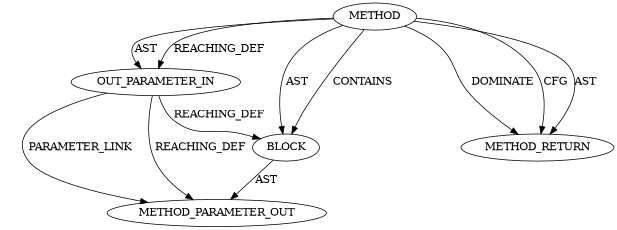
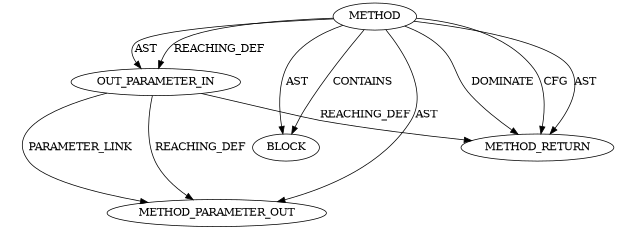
edge "OUT_PARAMETER_IN" -> "BLOCK": now "OUT_PARAMETER_IN" -> "METHOD_RETURN"
edge "BLOCK" -> "METHOD_PARAMETER_OUT": now "METHOD" -> "METHOD_PARAMETER_OUT"
